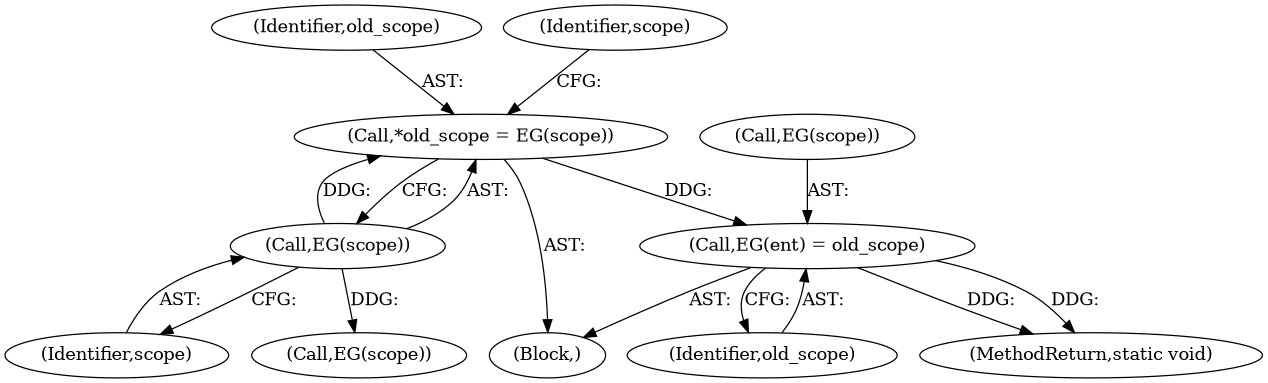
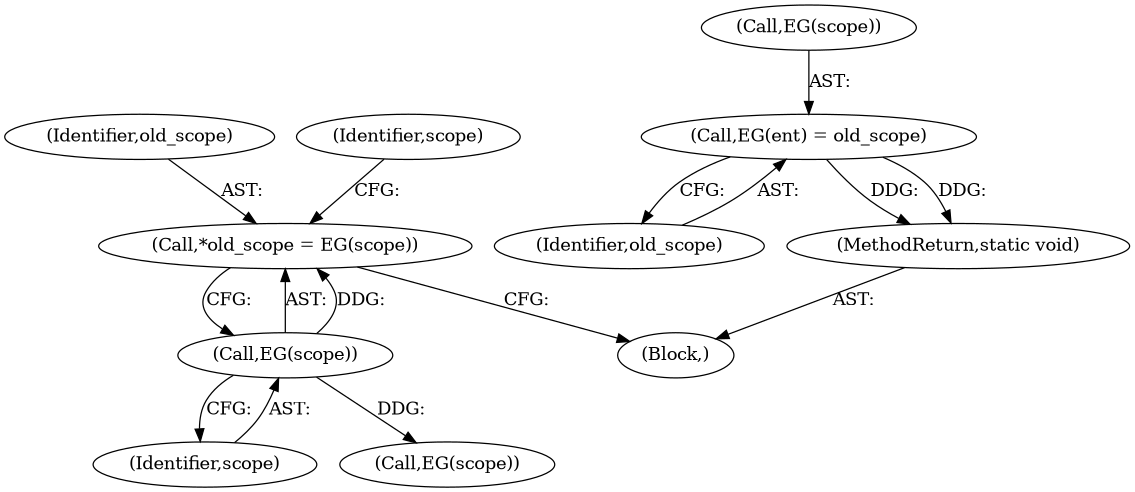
edge "(Call,*old_scope = EG(scope))" -> "(Call,EG(ent) = old_scope)": removed, label "DDG:"
edge "(Call,*old_scope = EG(scope))" -> "(Block,)": label "AST: " -> "CFG: "
edge "(Call,EG(ent) = old_scope)" -> "(Block,)": now "(MethodReturn,static void)" -> "(Block,)"
